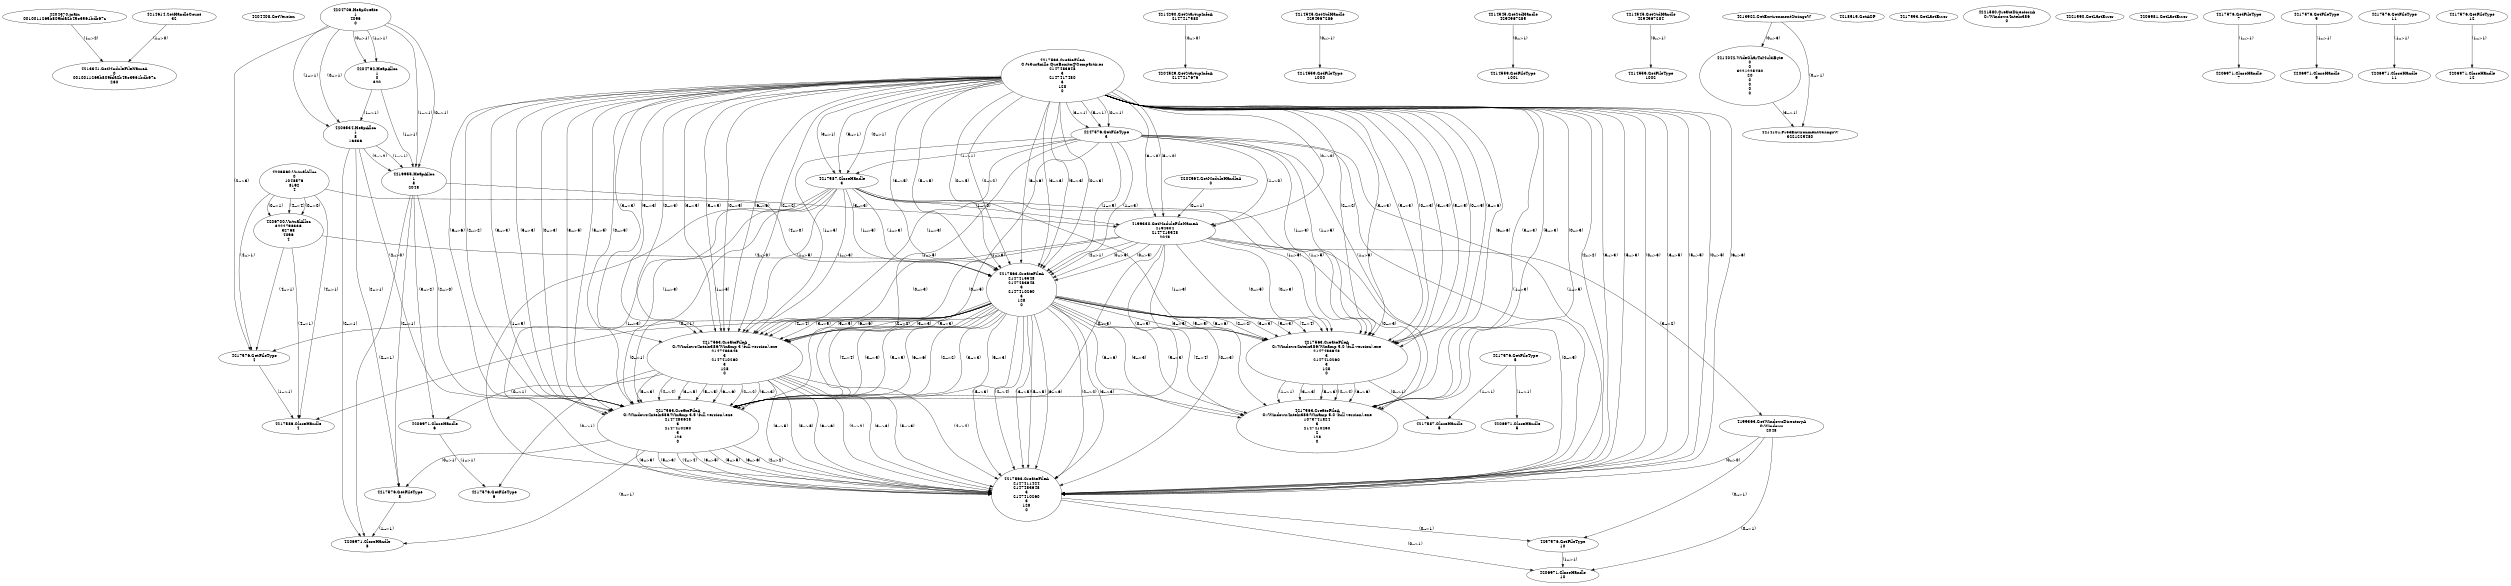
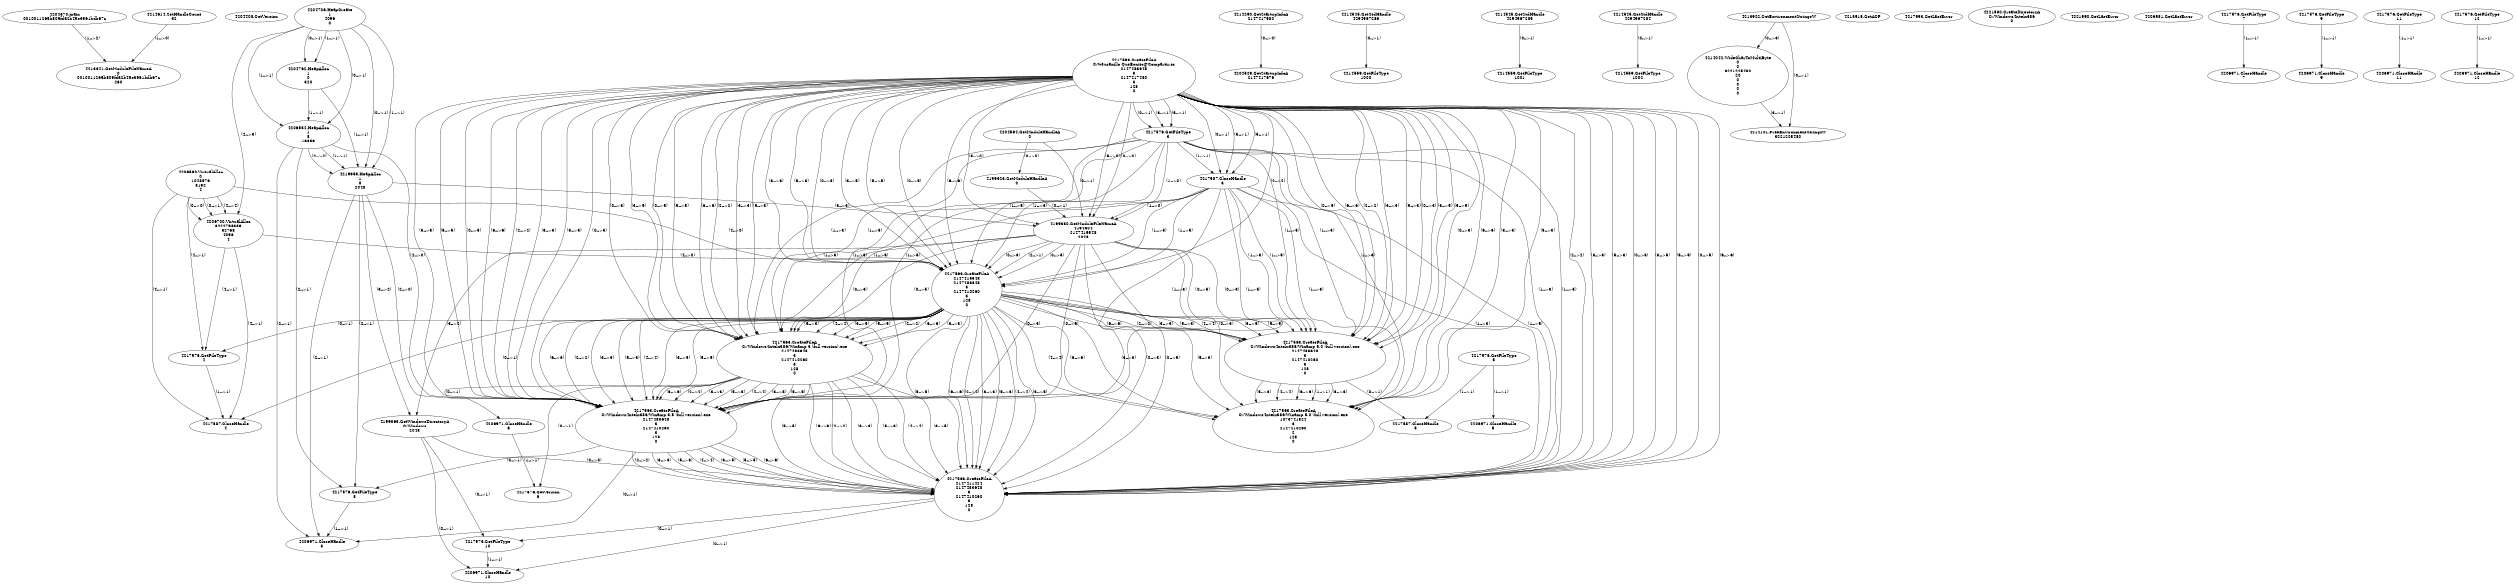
node "4247576.GetFileType 3": label "4247576.GetFileType 3" -> "4217576.GetFileType 3"
edge "4204706.HeapCreate 1 4096 0" -> "4217576.GetFileType 4": now "4204706.HeapCreate 1 4096 0" -> "4206700.VirtualAlloc 3222798336 32768 4096 4"
node "4199323.GetModuleHandleA 0": added
edge "4219955.HeapAlloc 1 8 2048" -> "4206971.CloseHandle 6": now "4219955.HeapAlloc 1 8 2048" -> "4199363.GetWindowsDirectoryA C:Windows 2048"
node "4217586.CloseHandle 4": label "4217586.CloseHandle 4" -> "4217587.CloseHandle 4"
node "4217576.GetFileType 6": label "4217576.GetFileType 6" -> "4217576.GetVersion 6"
node "4257576.GetFileType 10": label "4257576.GetFileType 10" -> "4217576.GetFileType 10"
